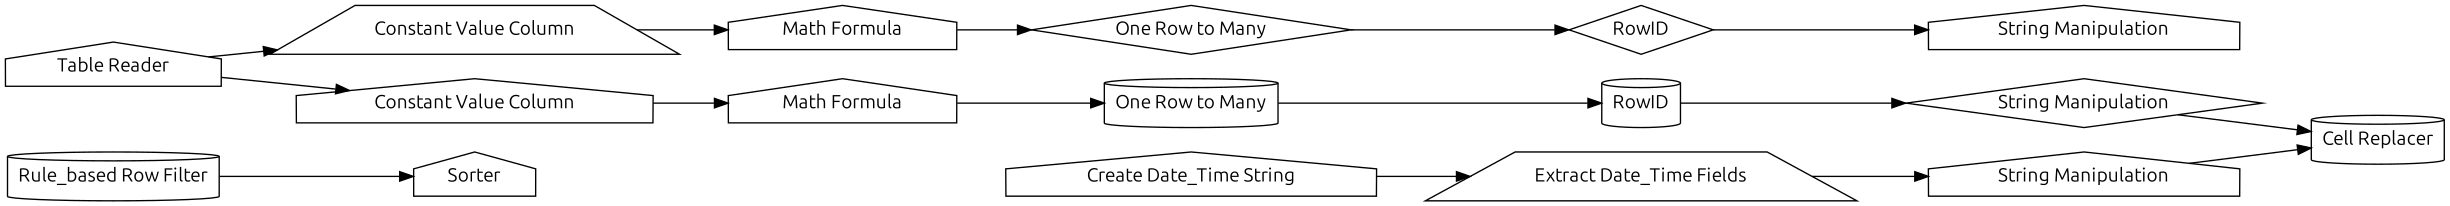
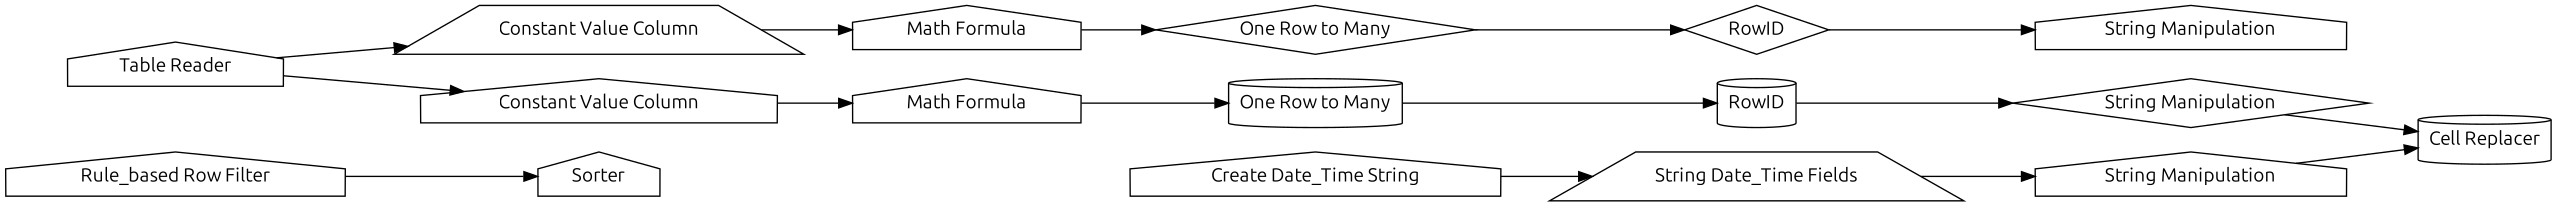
node "Rule_based Row Filter": shape cylinder -> house
node "Extract Date_Time Fields": label "Extract Date_Time Fields" -> "String Date_Time Fields"
